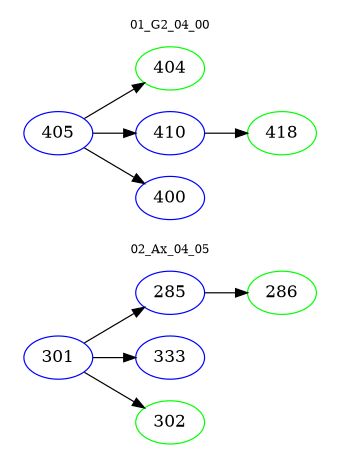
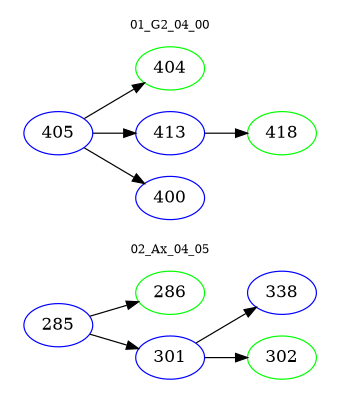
node "410": label "410" -> "413"
edge "301" -> "285": reversed
node "333": label "333" -> "338"
